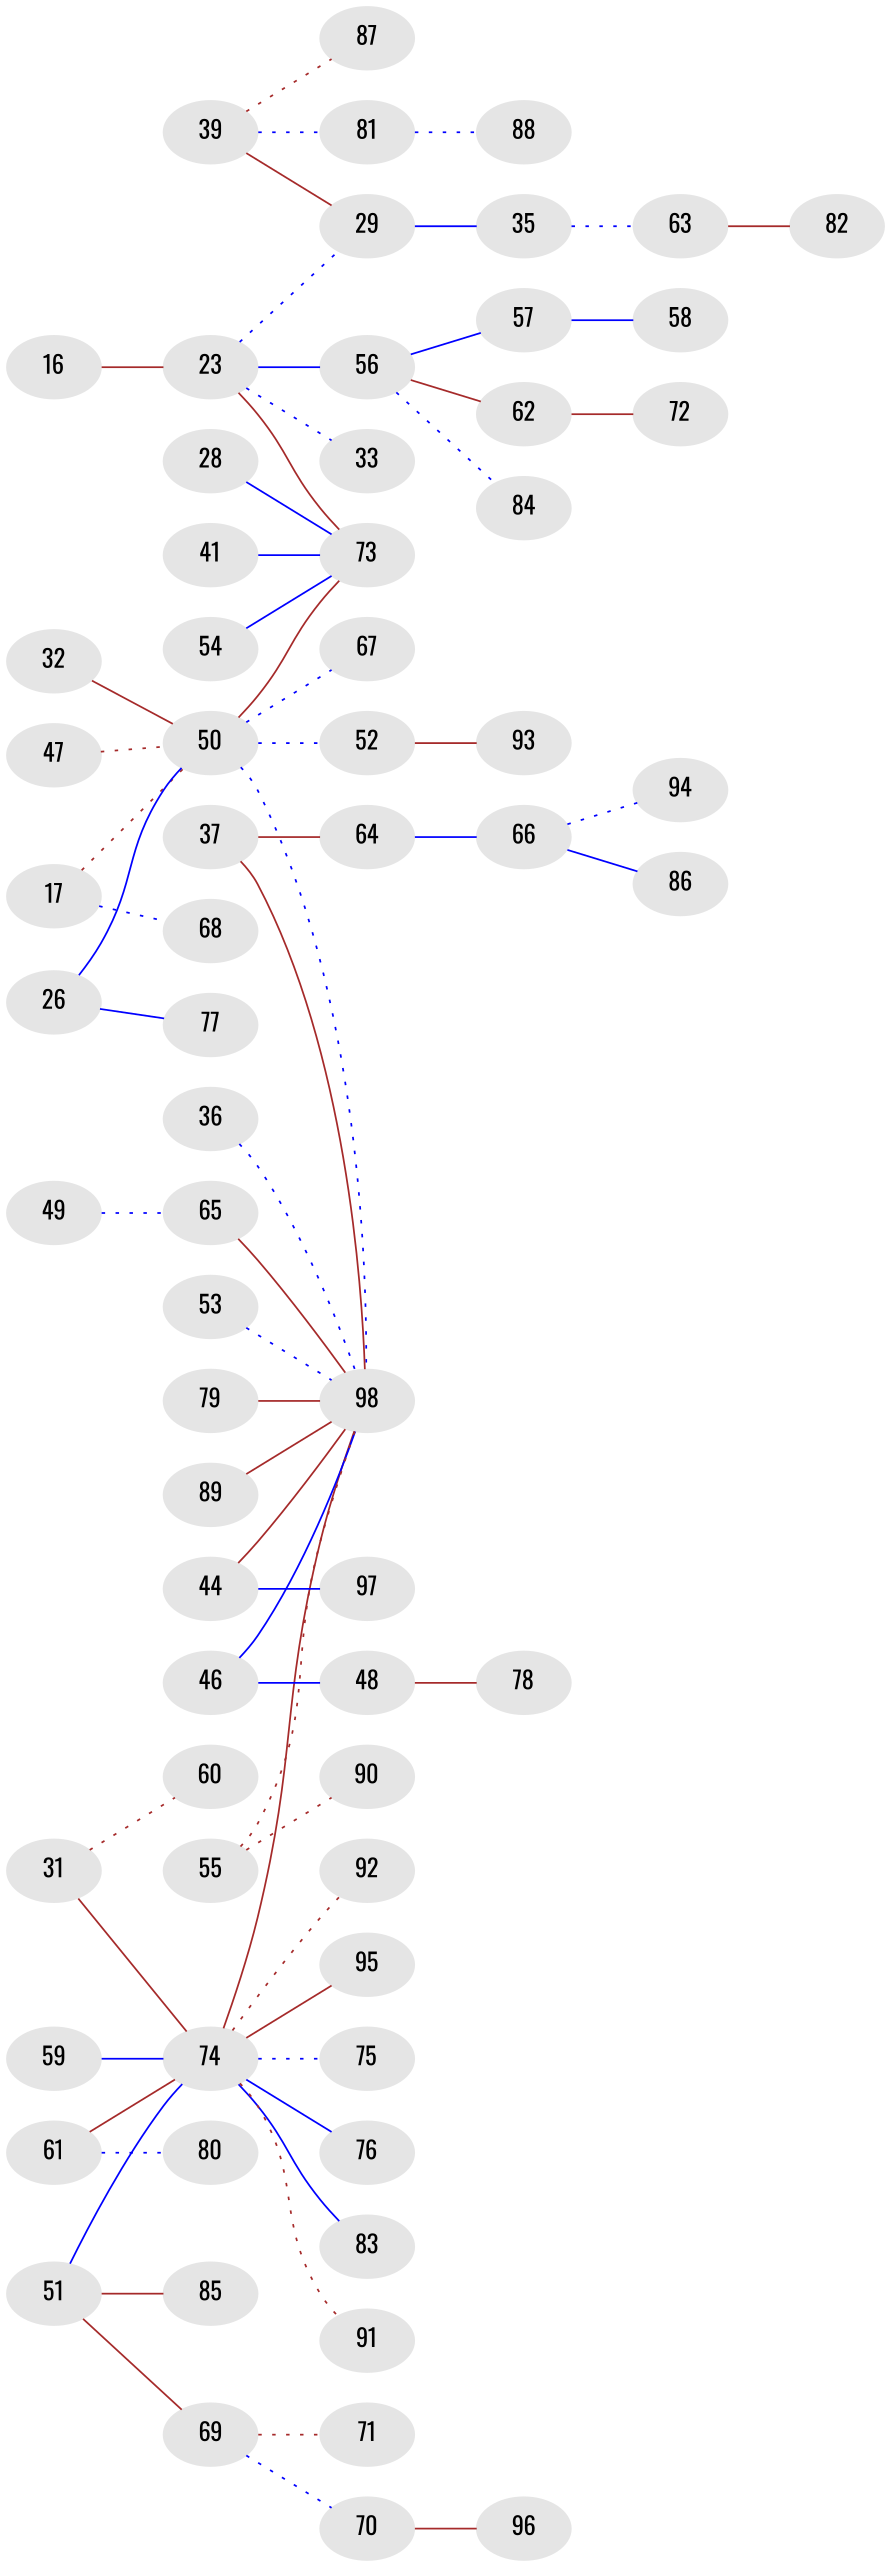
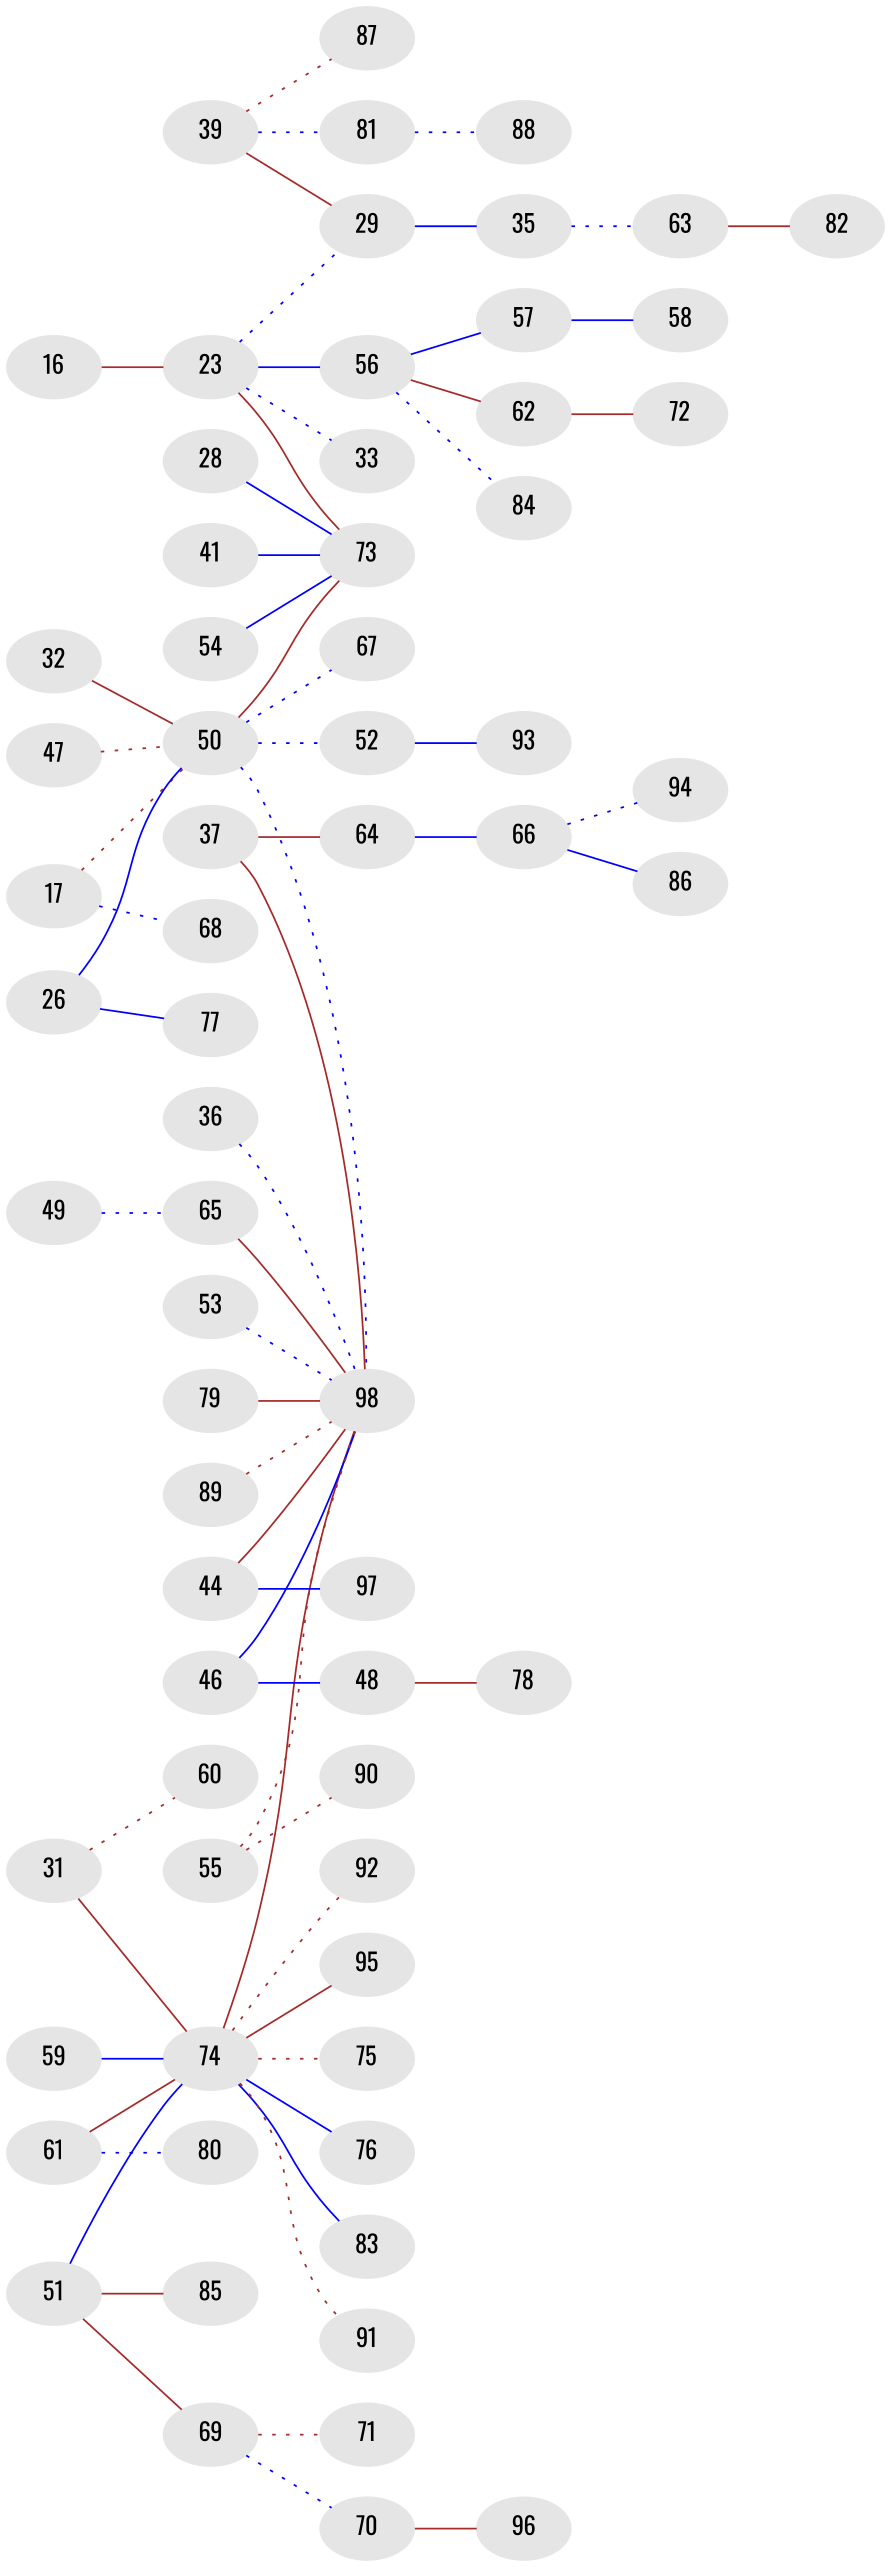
edge "52" -- "93": color brown -> blue
edge "98" -- "89": style solid -> dotted
edge "74" -- "75": color blue -> brown
